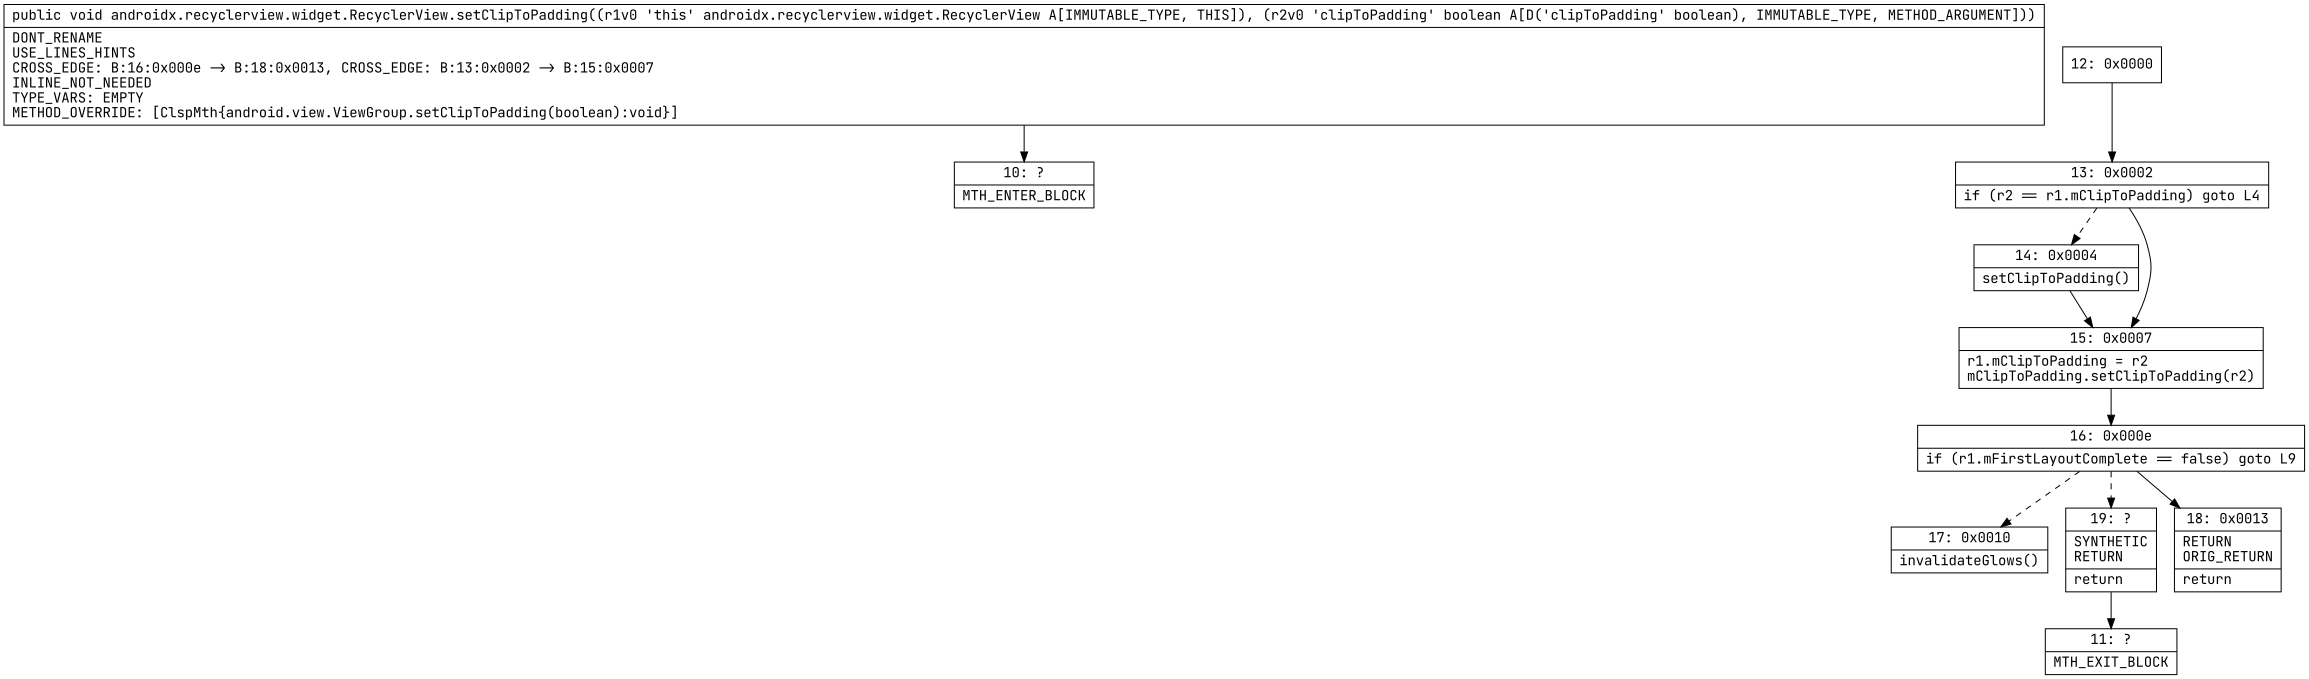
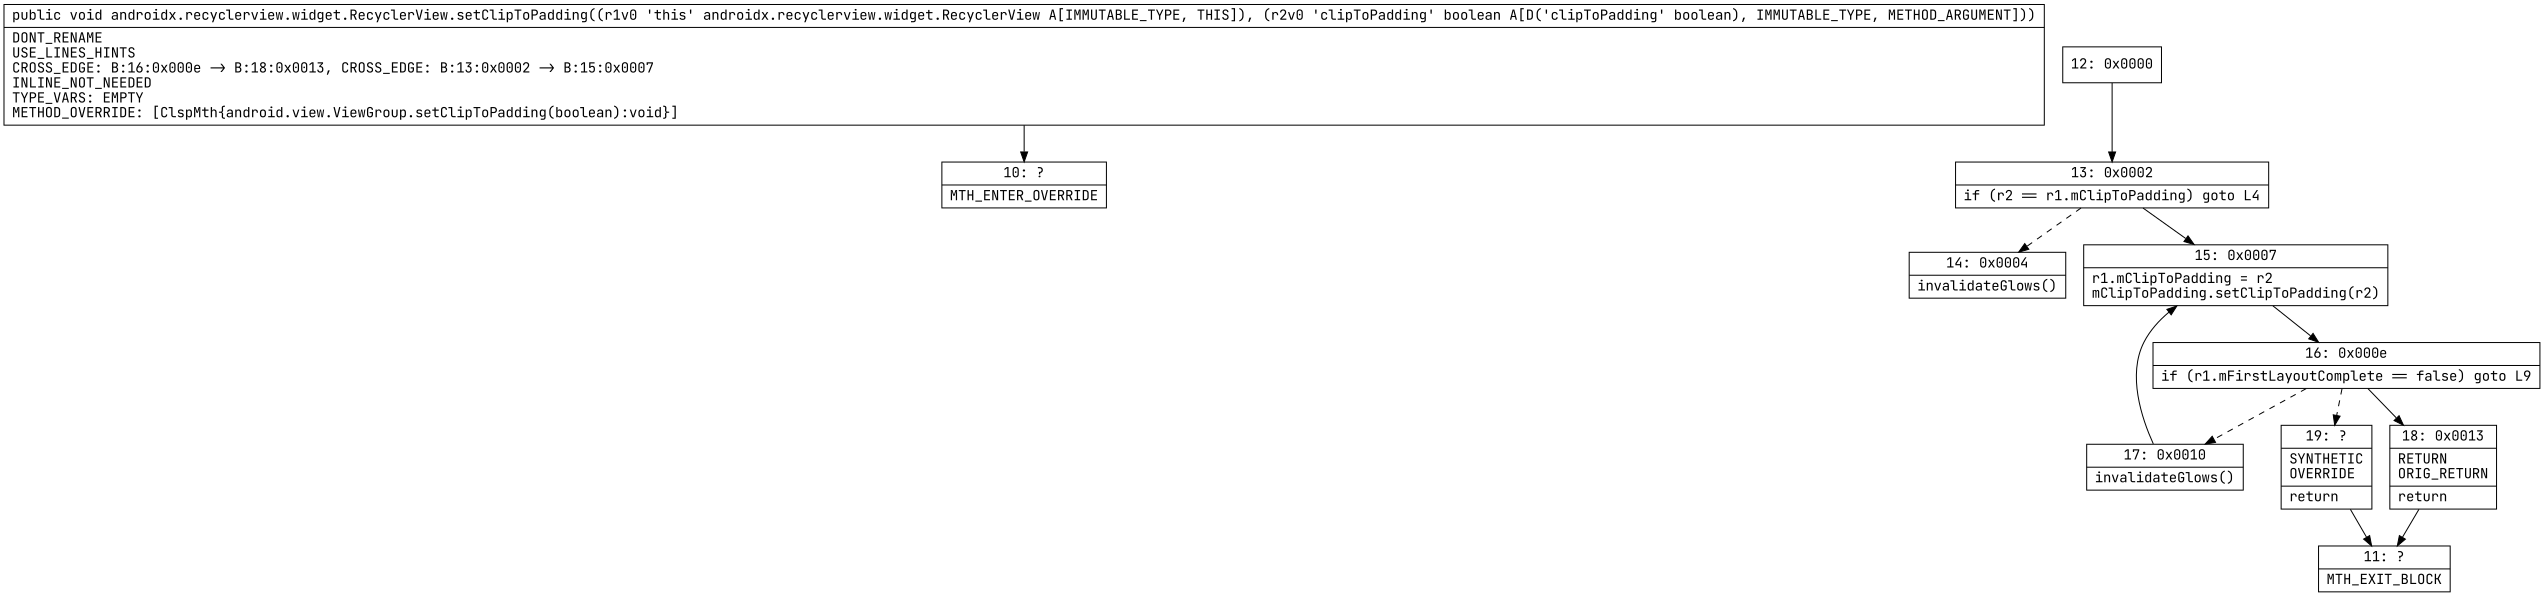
node "10: ?": text "MTH_ENTER_BLOCK" -> "MTH_ENTER_OVERRIDE"
node "14: 0x0004": text "setClipToPadding()" -> "invalidateGlows()"
edge "14: 0x0004" -> "15: 0x0007": now "17: 0x0010" -> "15: 0x0007"
edge "18: 0x0013" -> "11: ?": added
node "19: ?": text "RETURN" -> "OVERRIDE"
